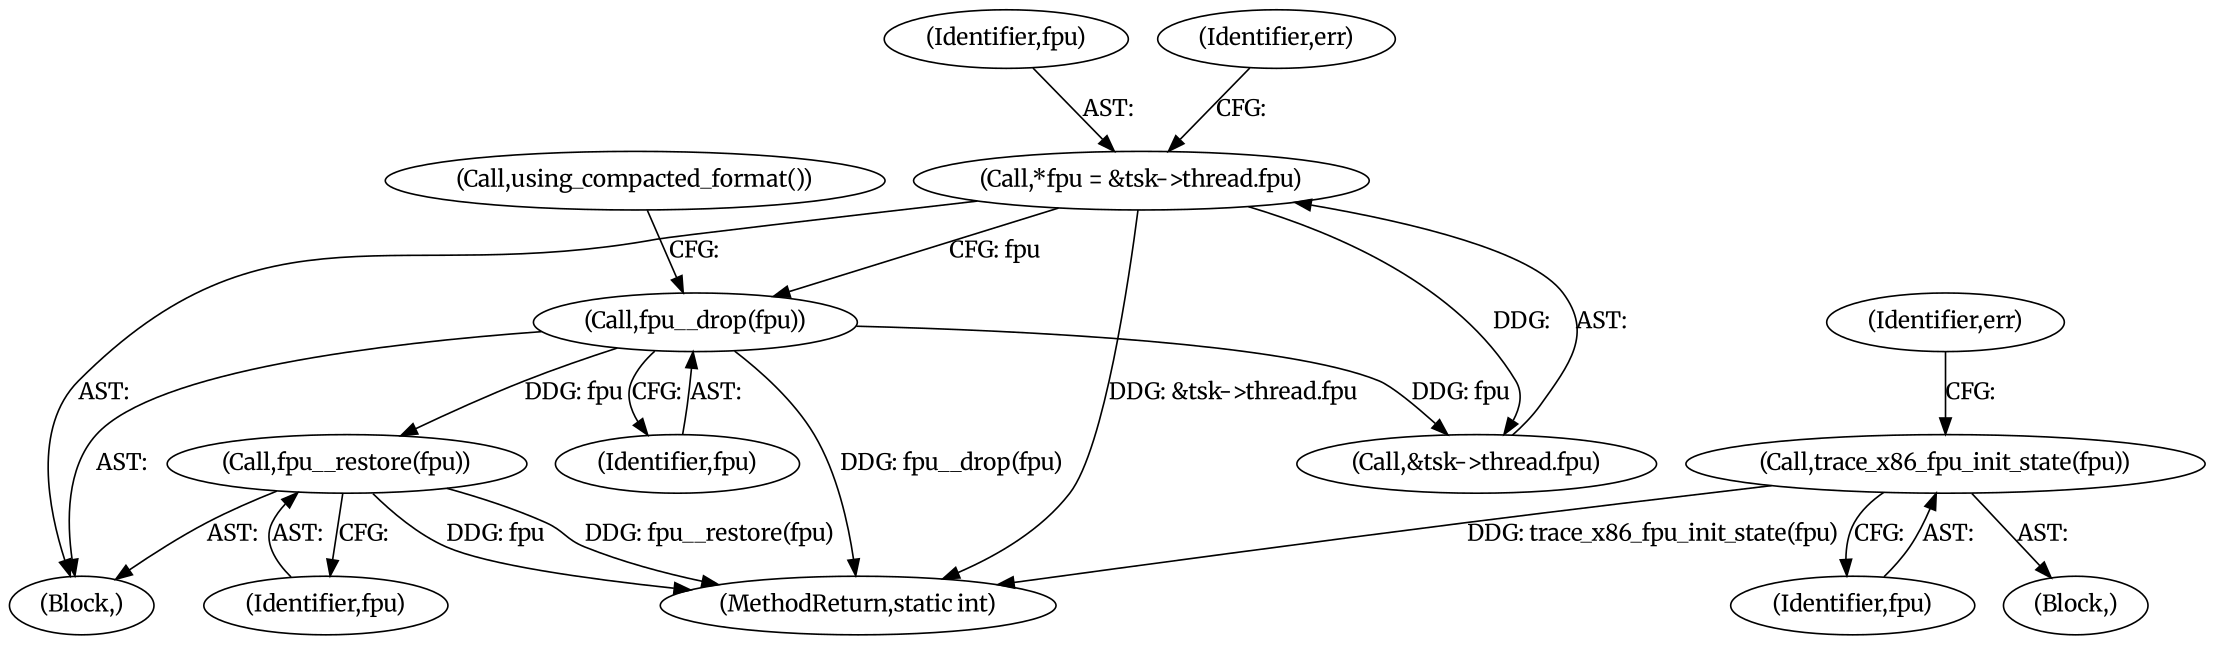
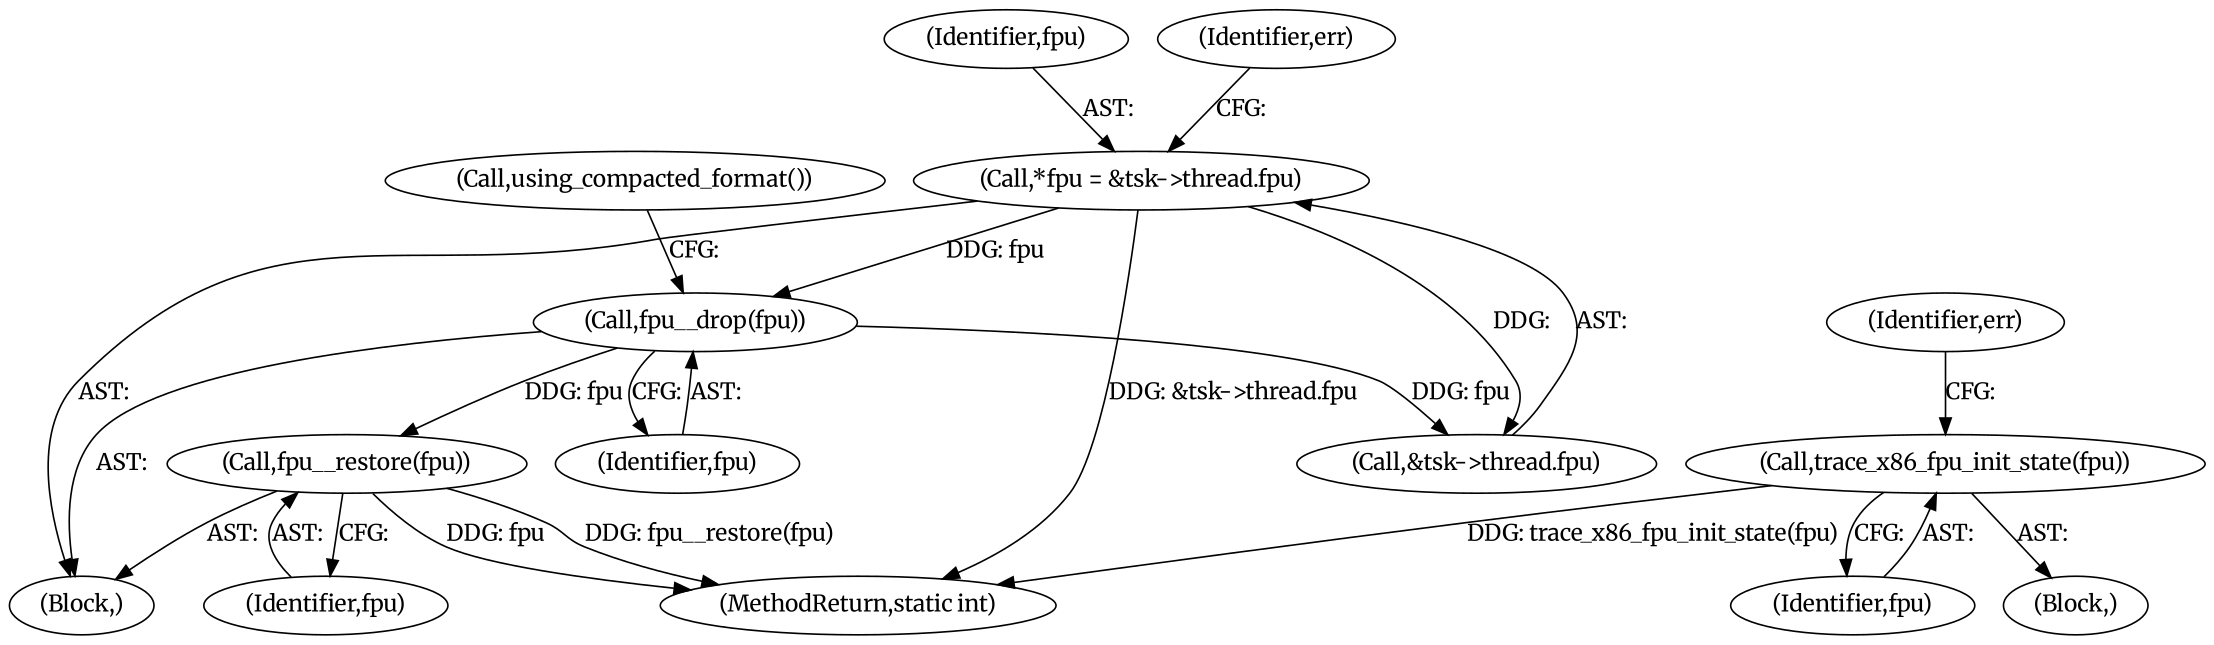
edge "(Call,*fpu = &tsk->thread.fpu)" -> "(Call,fpu__drop(fpu))": label "CFG: fpu" -> "DDG: fpu"
edge "(Call,fpu__drop(fpu))" -> "(MethodReturn,static int)": removed, label "DDG: fpu__drop(fpu)"
